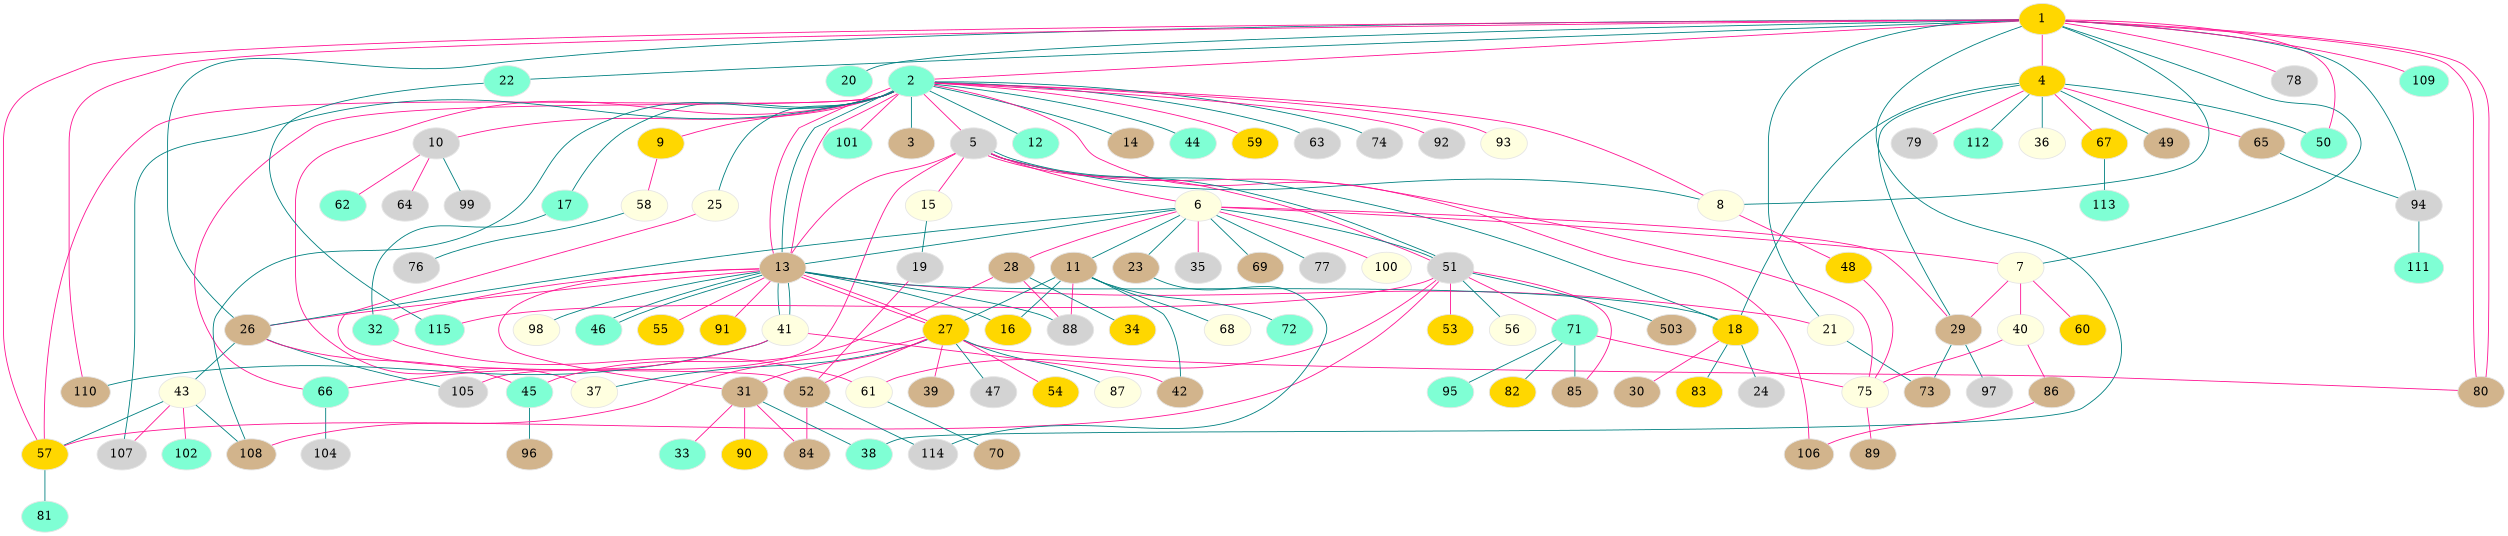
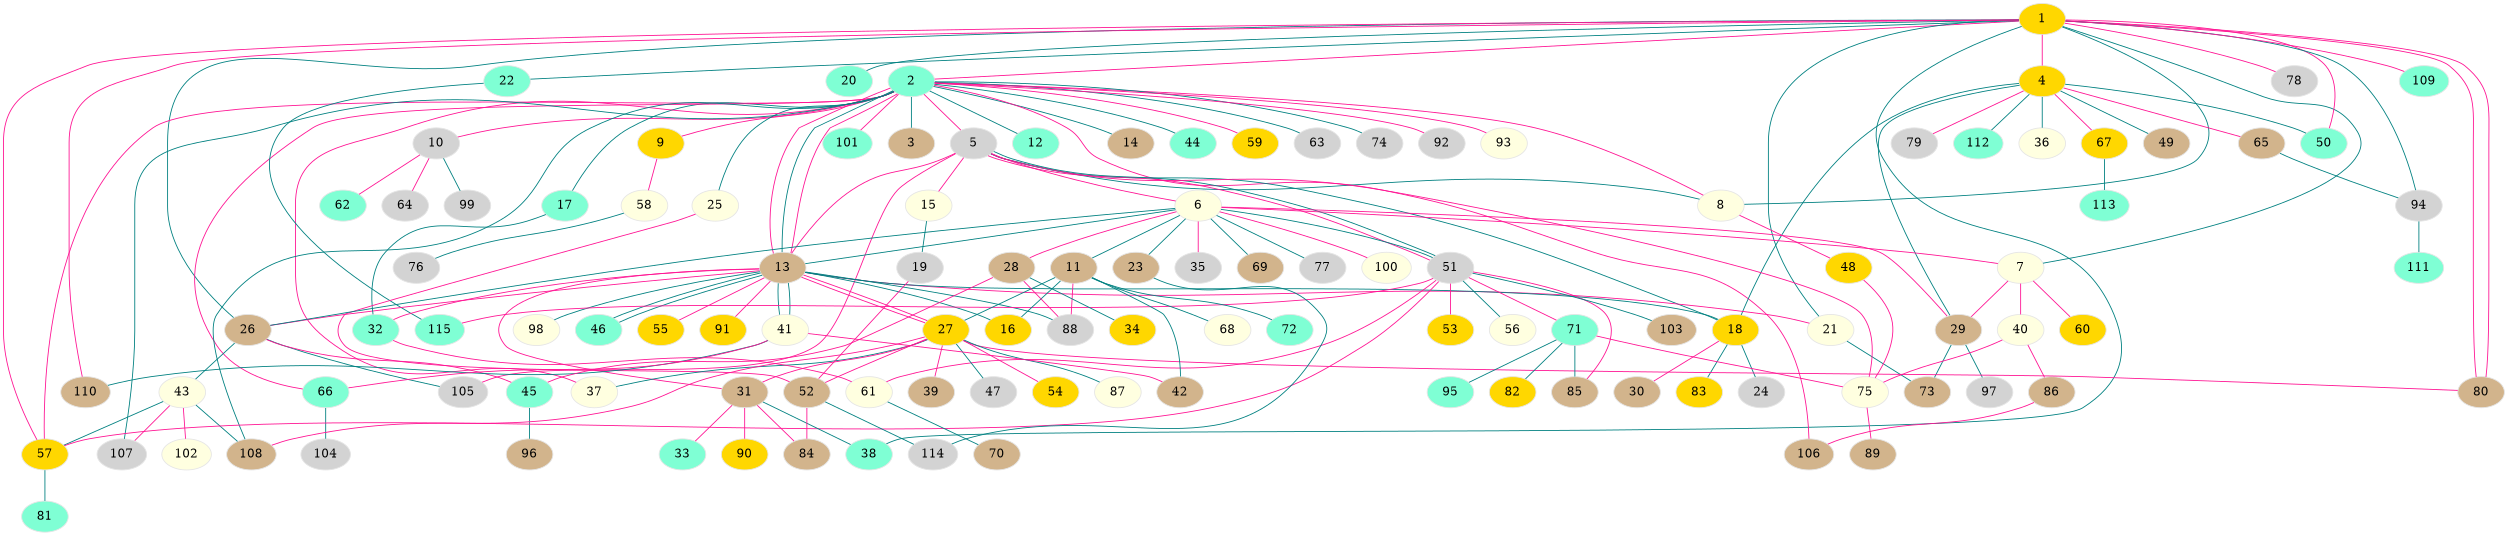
node "503": label "503" -> "103"
node "102": fillcolor aquamarine -> lightyellow
